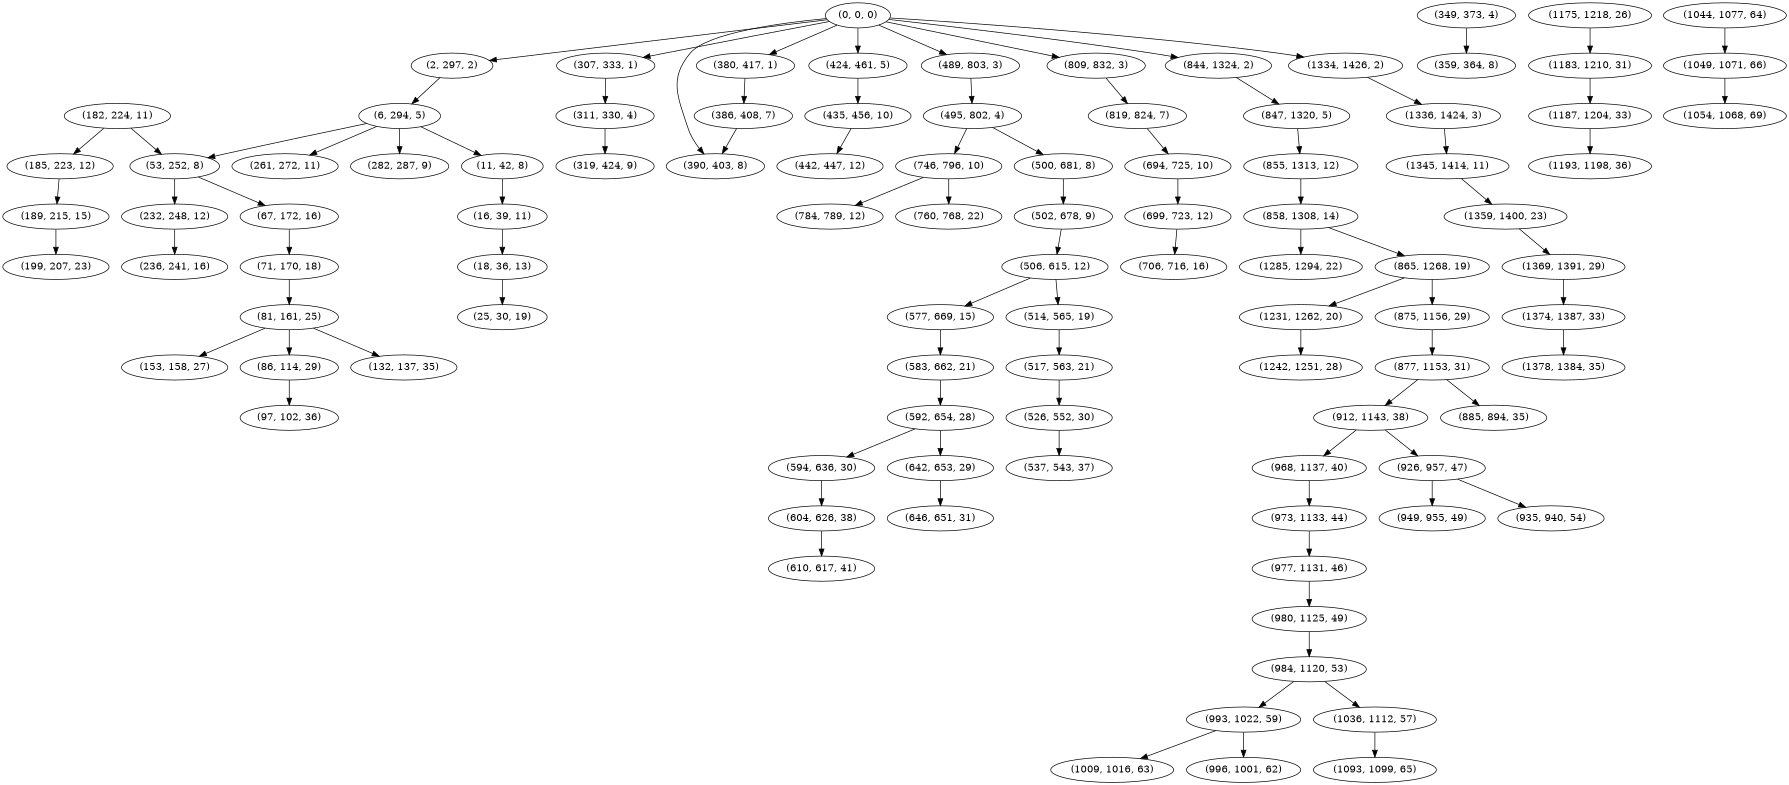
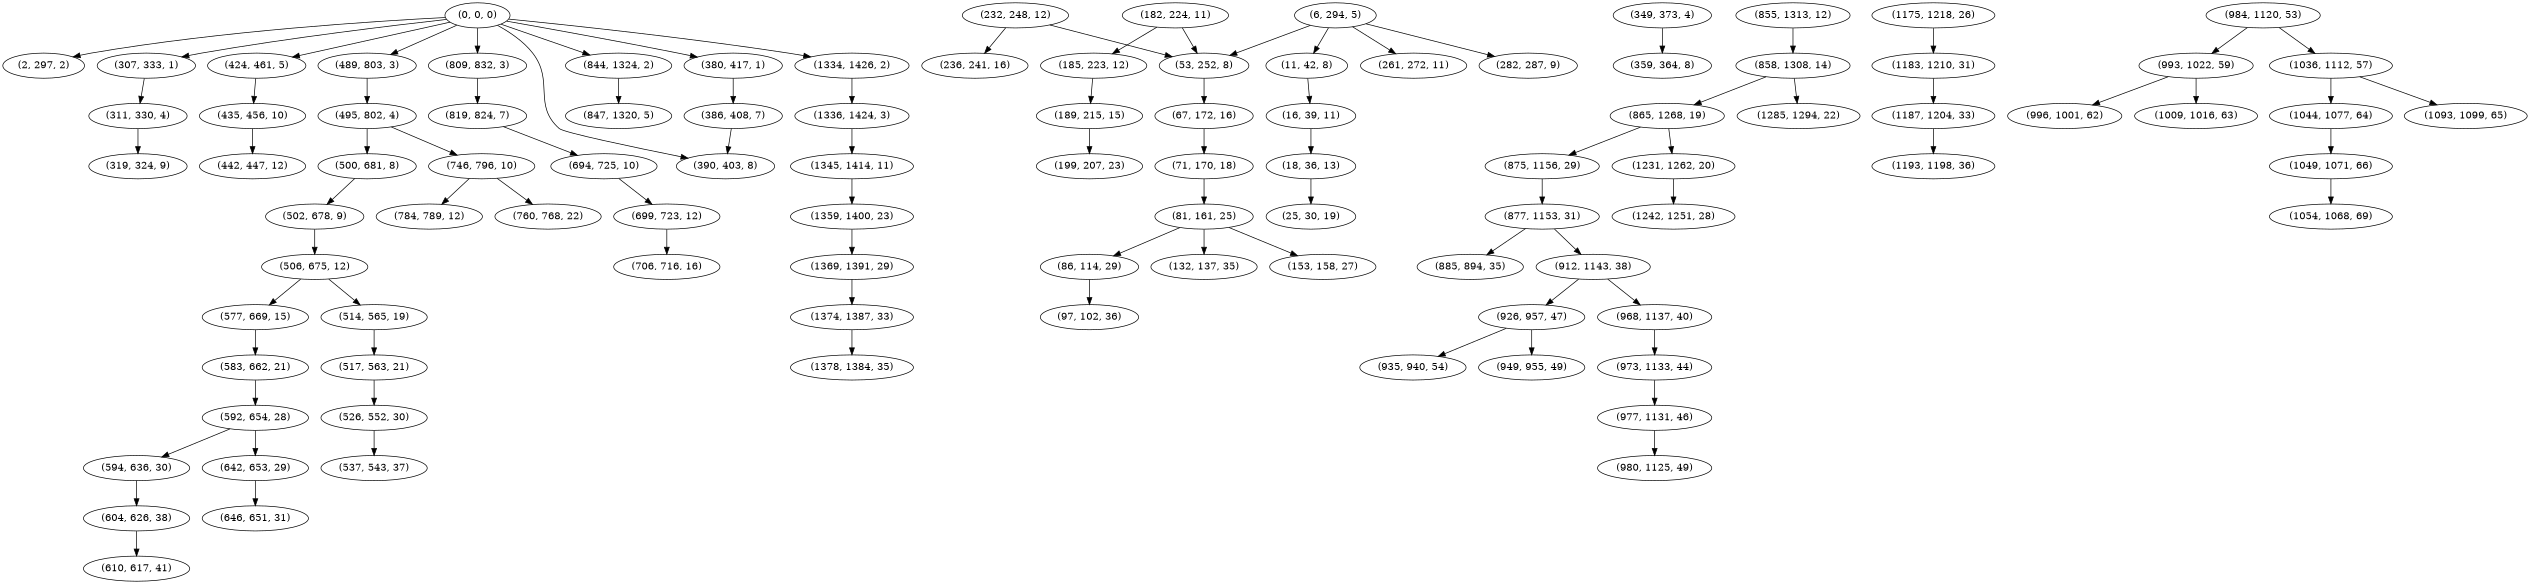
edge "(1036, 1112, 57)" -> "(1044, 1077, 64)": added
edge "(2, 297, 2)" -> "(6, 294, 5)": removed
edge "(847, 1320, 5)" -> "(855, 1313, 12)": removed
node "(319, 424, 9)": label "(319, 424, 9)" -> "(319, 324, 9)"
edge "(53, 252, 8)" -> "(232, 248, 12)": reversed
node "(506, 615, 12)": label "(506, 615, 12)" -> "(506, 675, 12)"
edge "(980, 1125, 49)" -> "(984, 1120, 53)": removed
